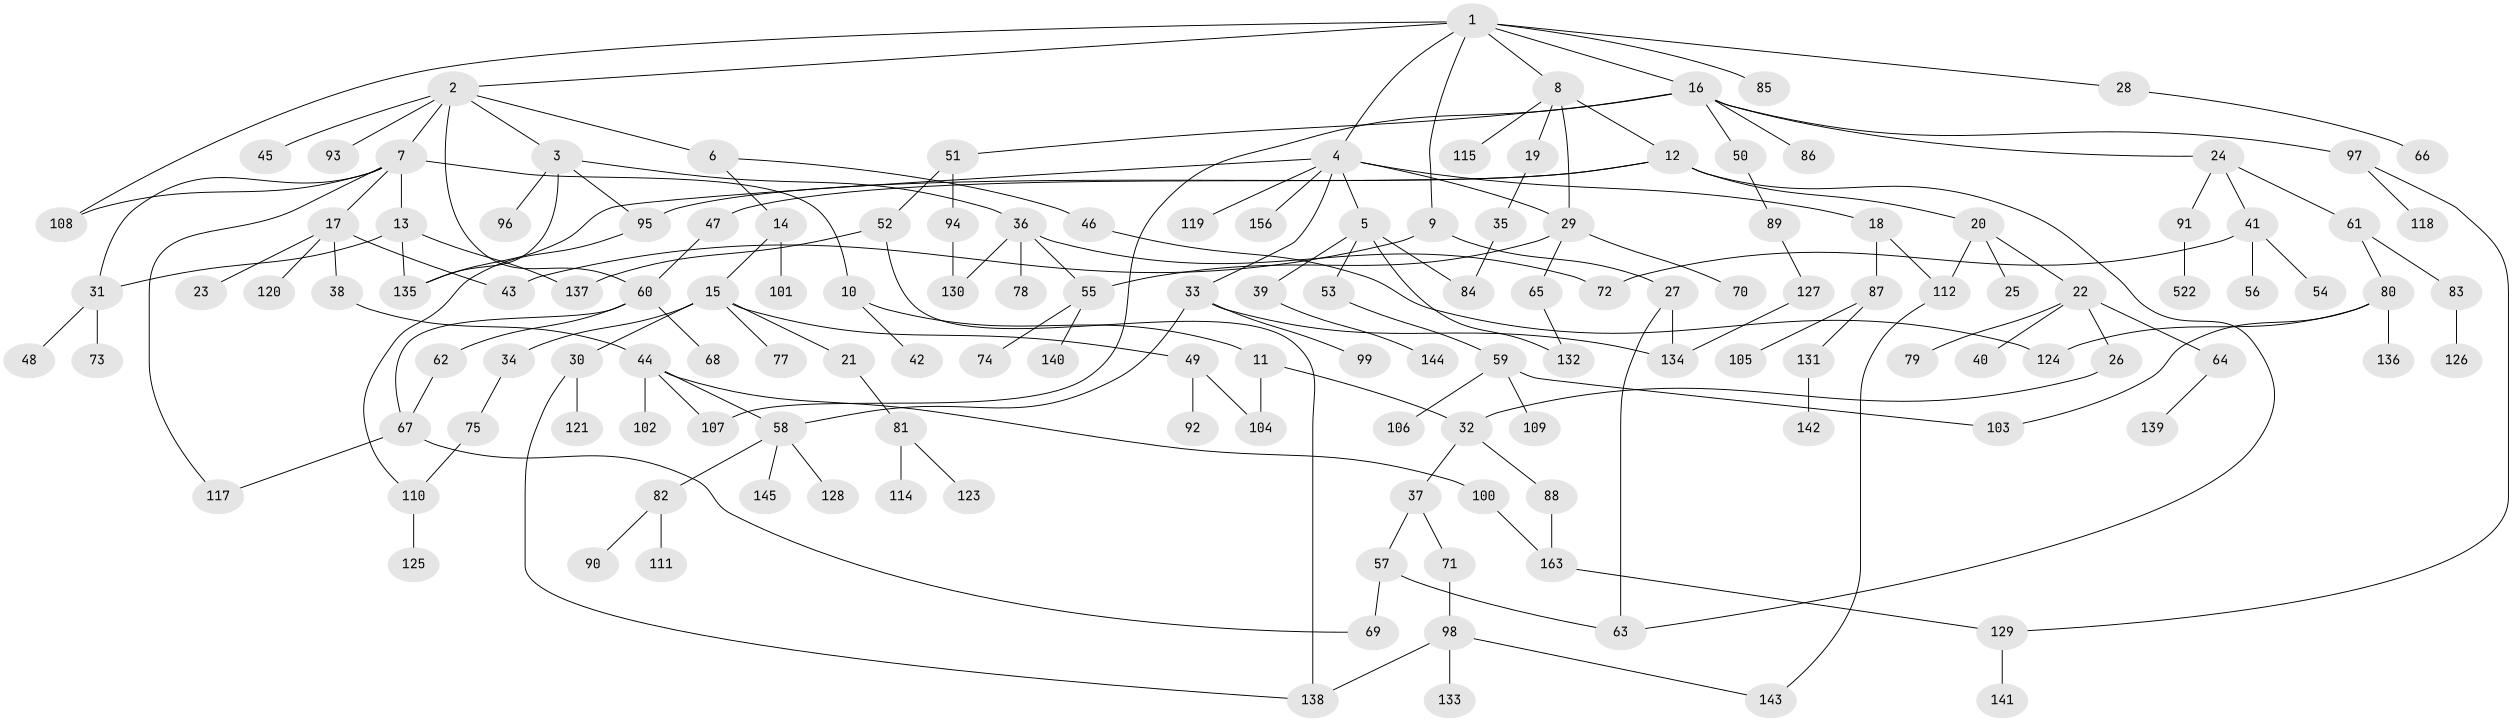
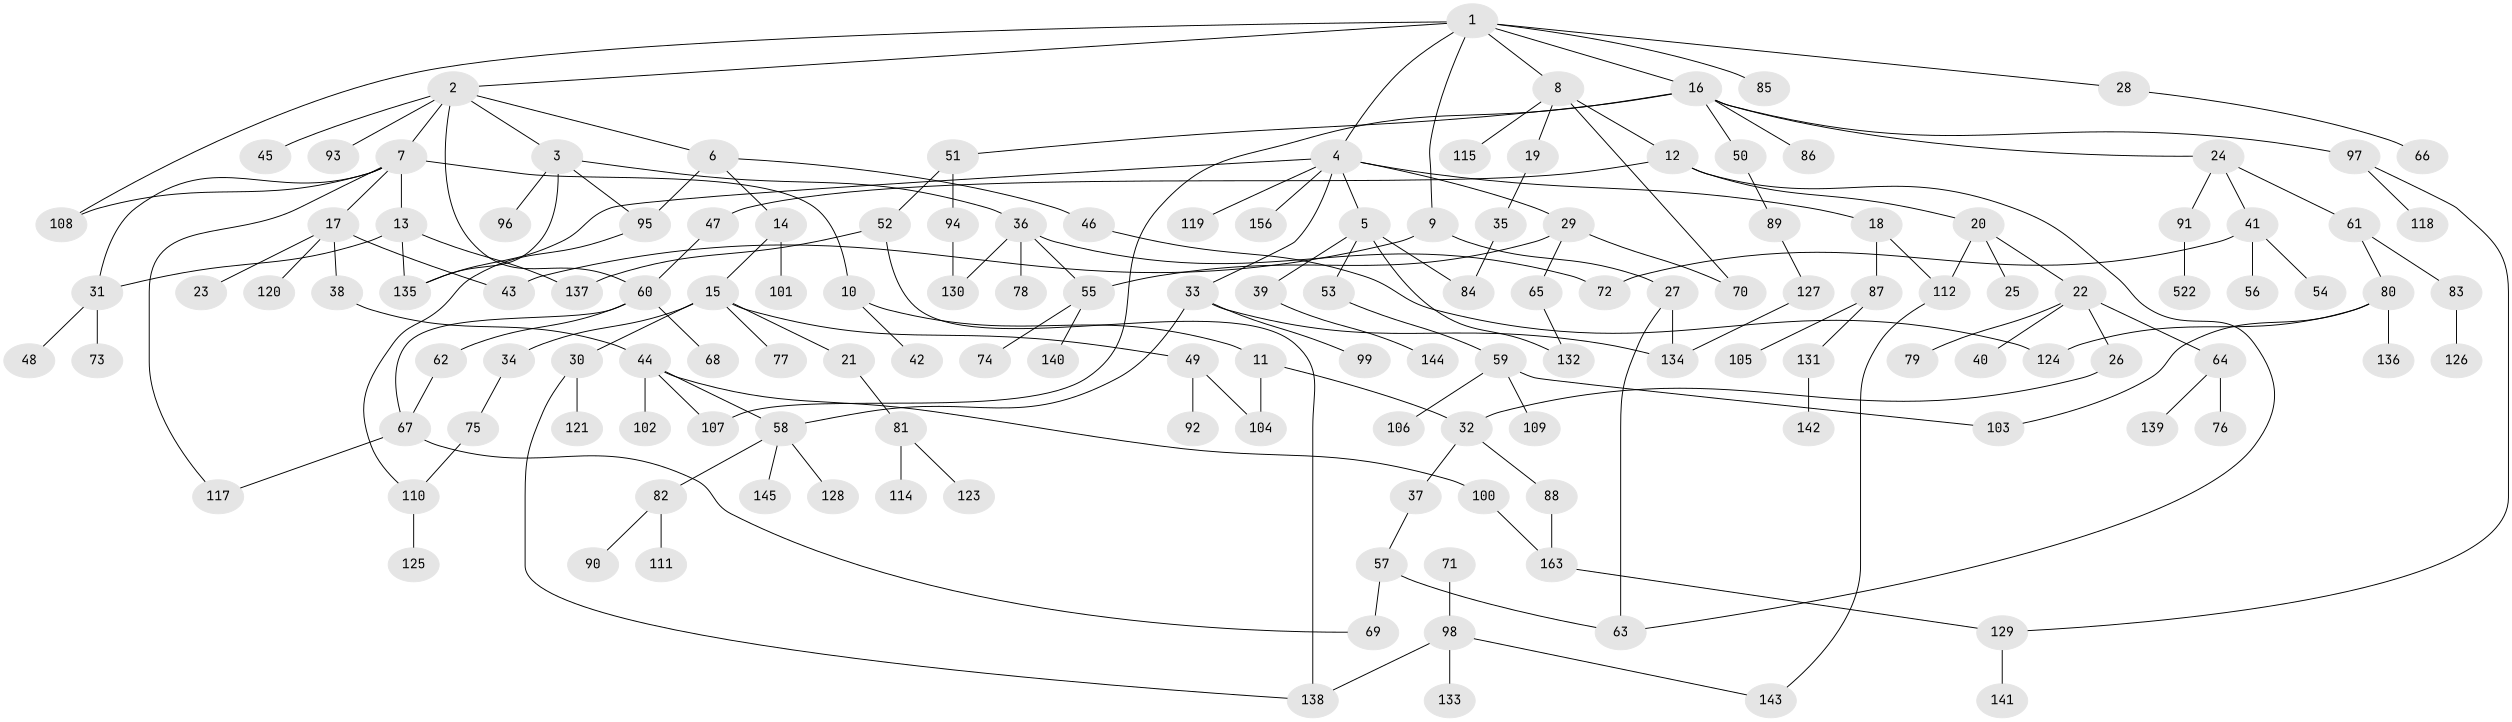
edge "8" -- "29": now "8" -- "70"
edge "12" -- "95": now "6" -- "95"
node "76": added
edge "37" -- "71": removed
